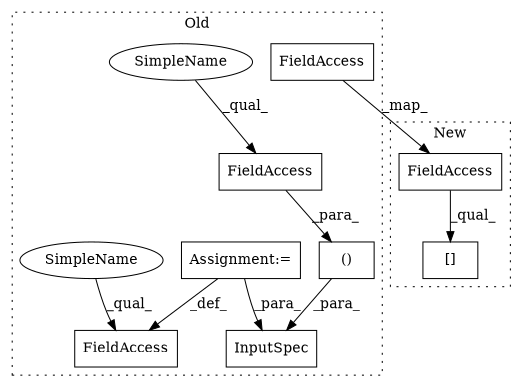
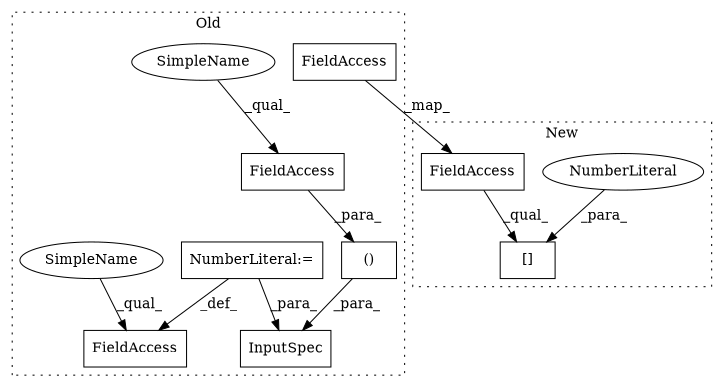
node "NumberLiteral": added
node "Assignment:=": label "Assignment:=" -> "NumberLiteral:="
